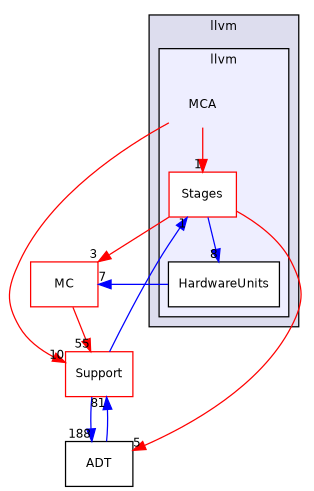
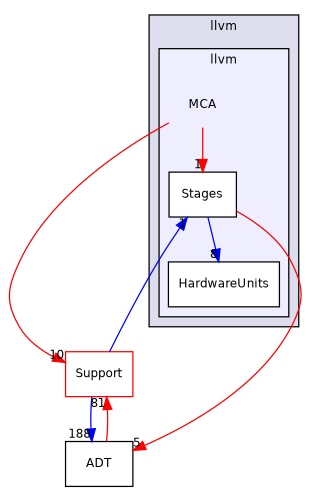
node "Stages": color red -> black
node "MC": removed
edge "ADT" -> "Support": color blue -> red
